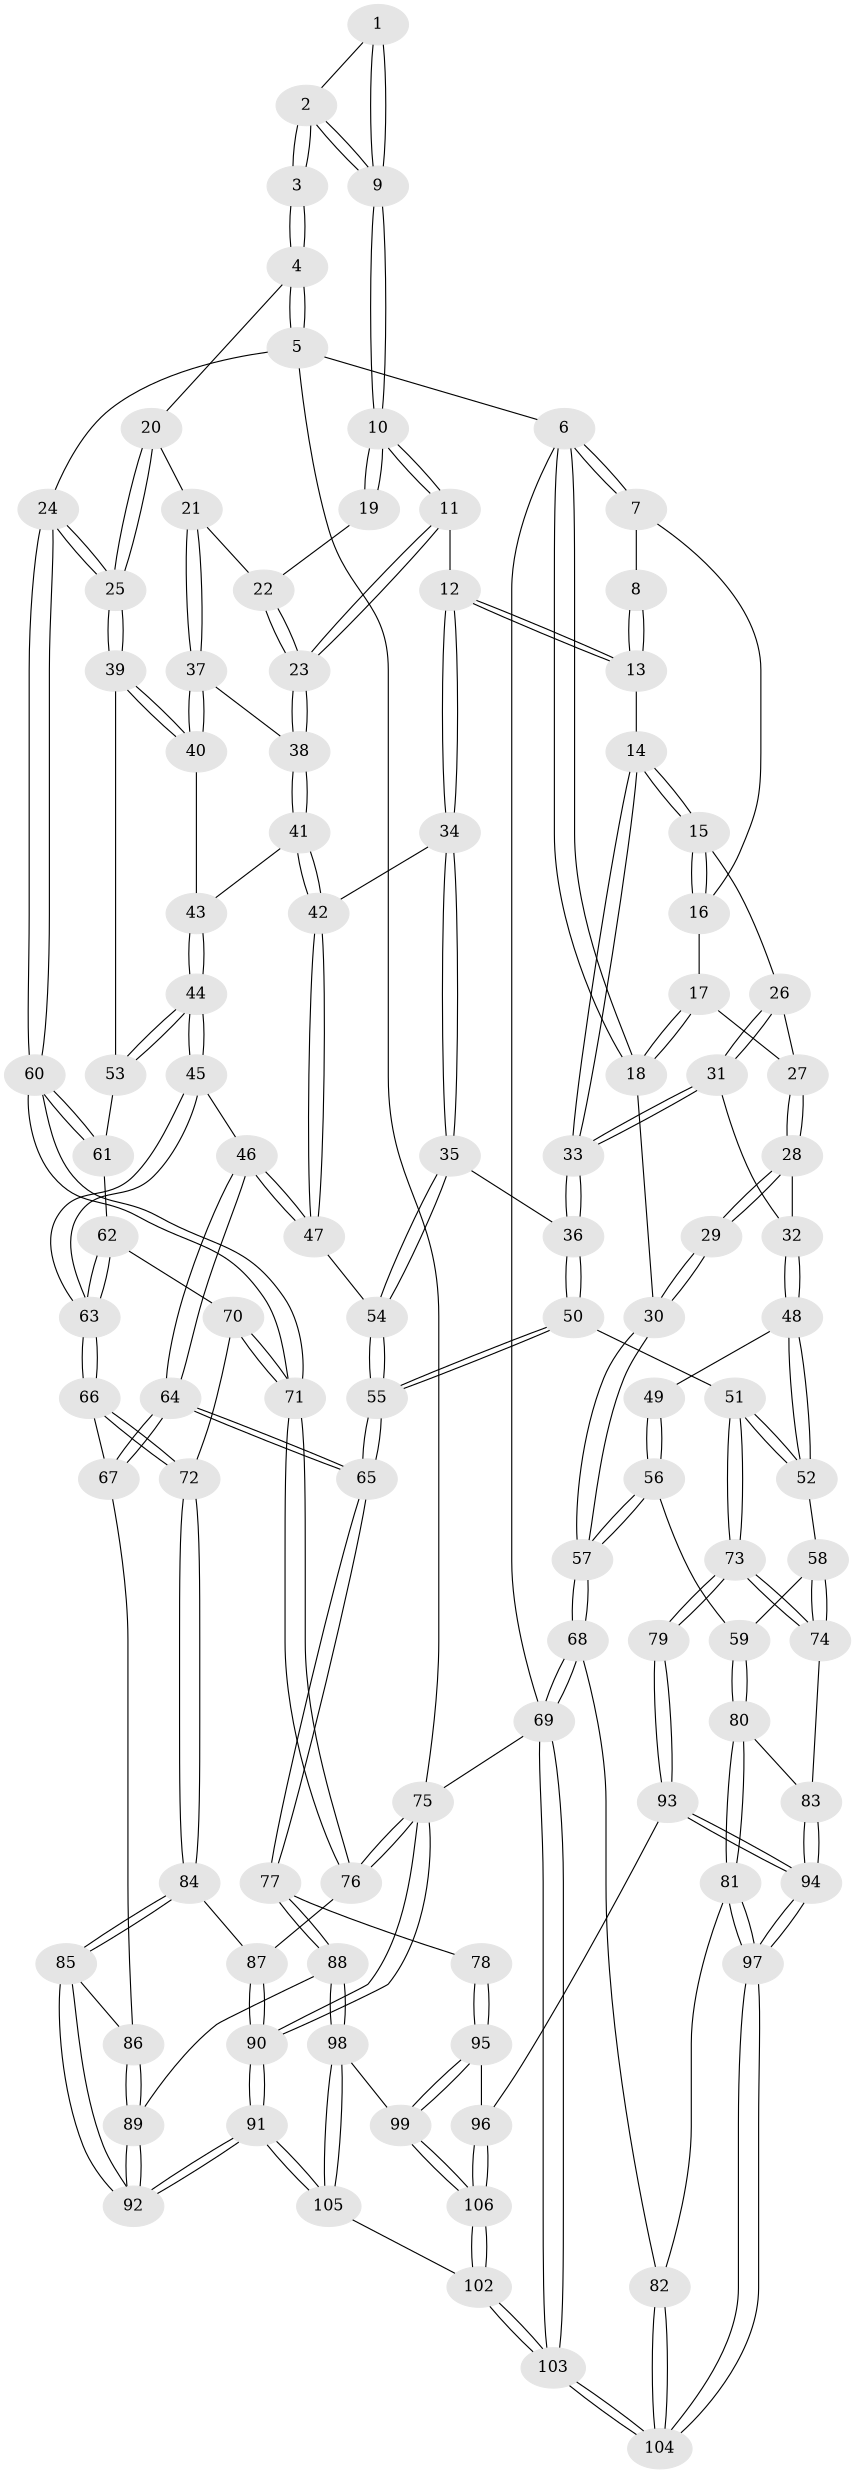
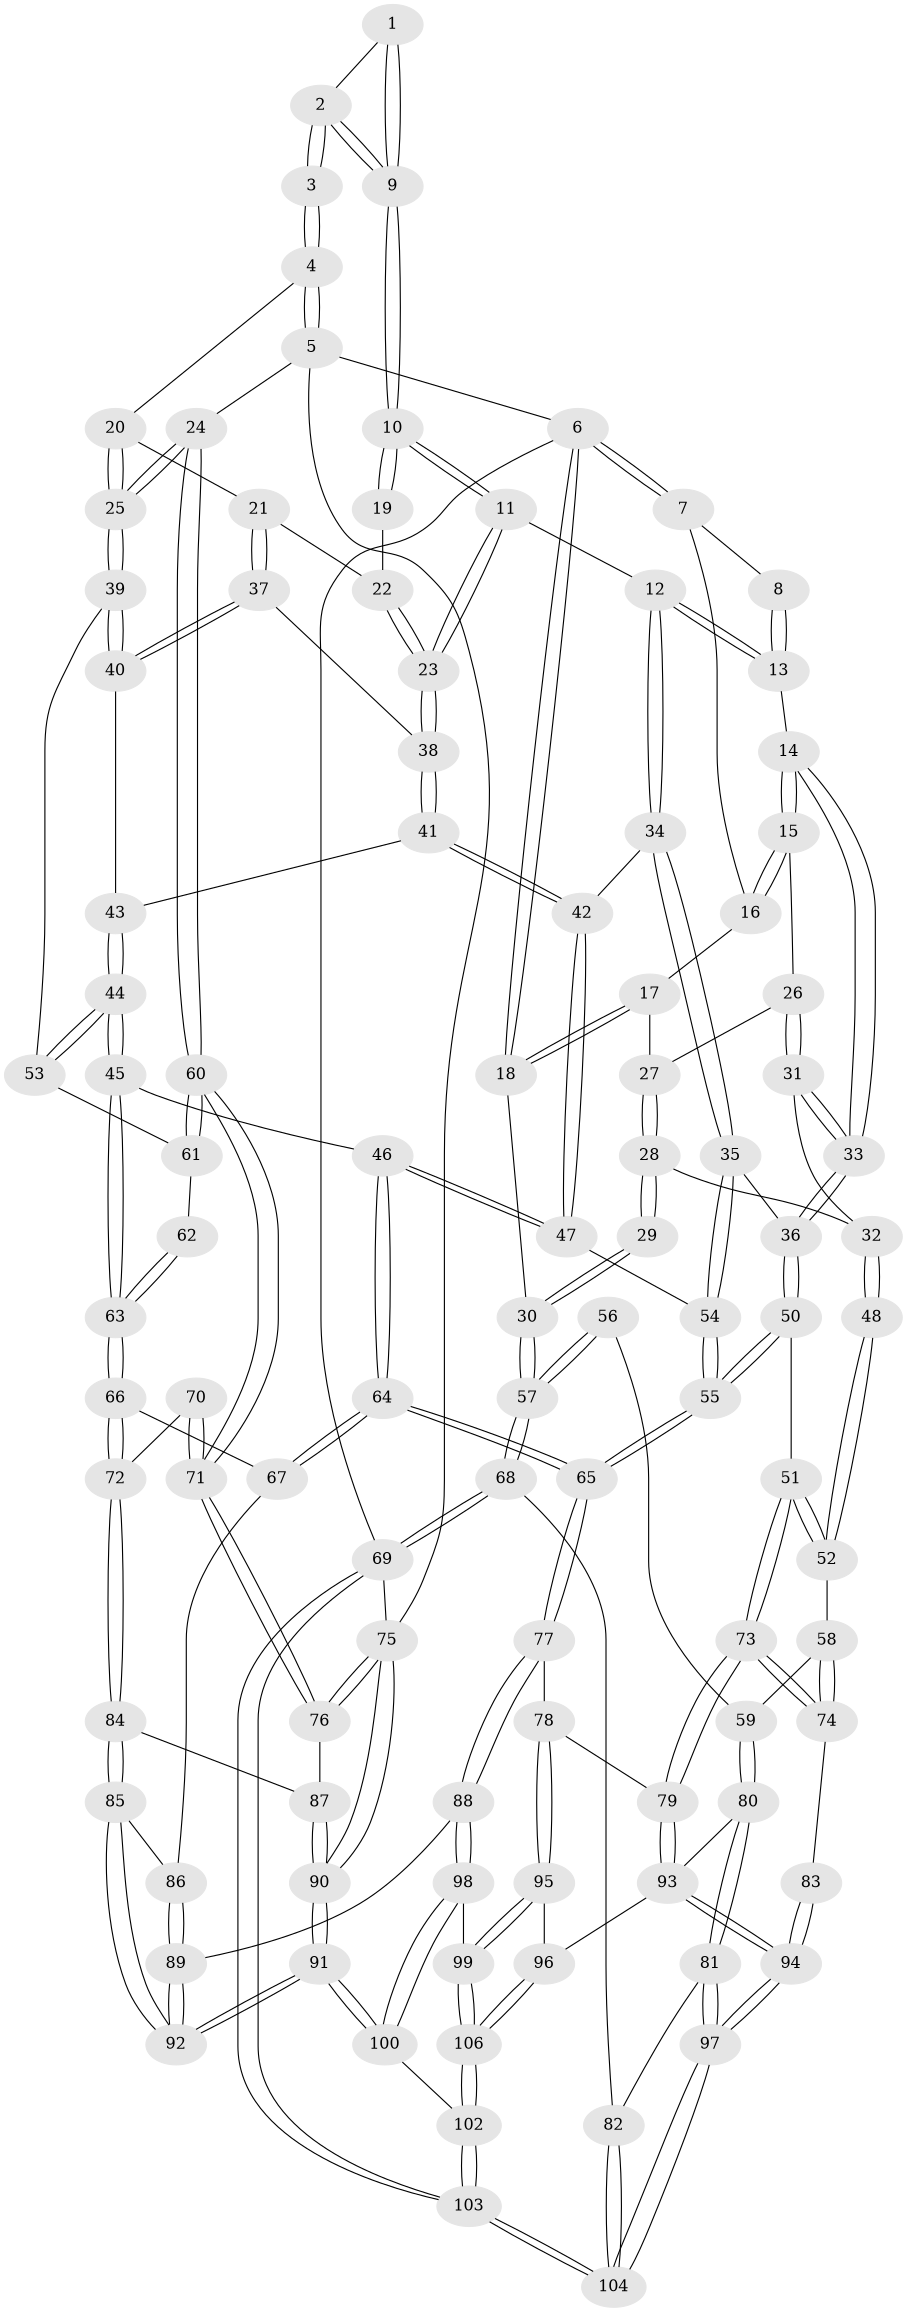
edge "62" -- "70": removed
node "49": removed
edge "78" -- "79": added
edge "80" -- "83": now "80" -- "93"
node "105": label "105" -> "100"
